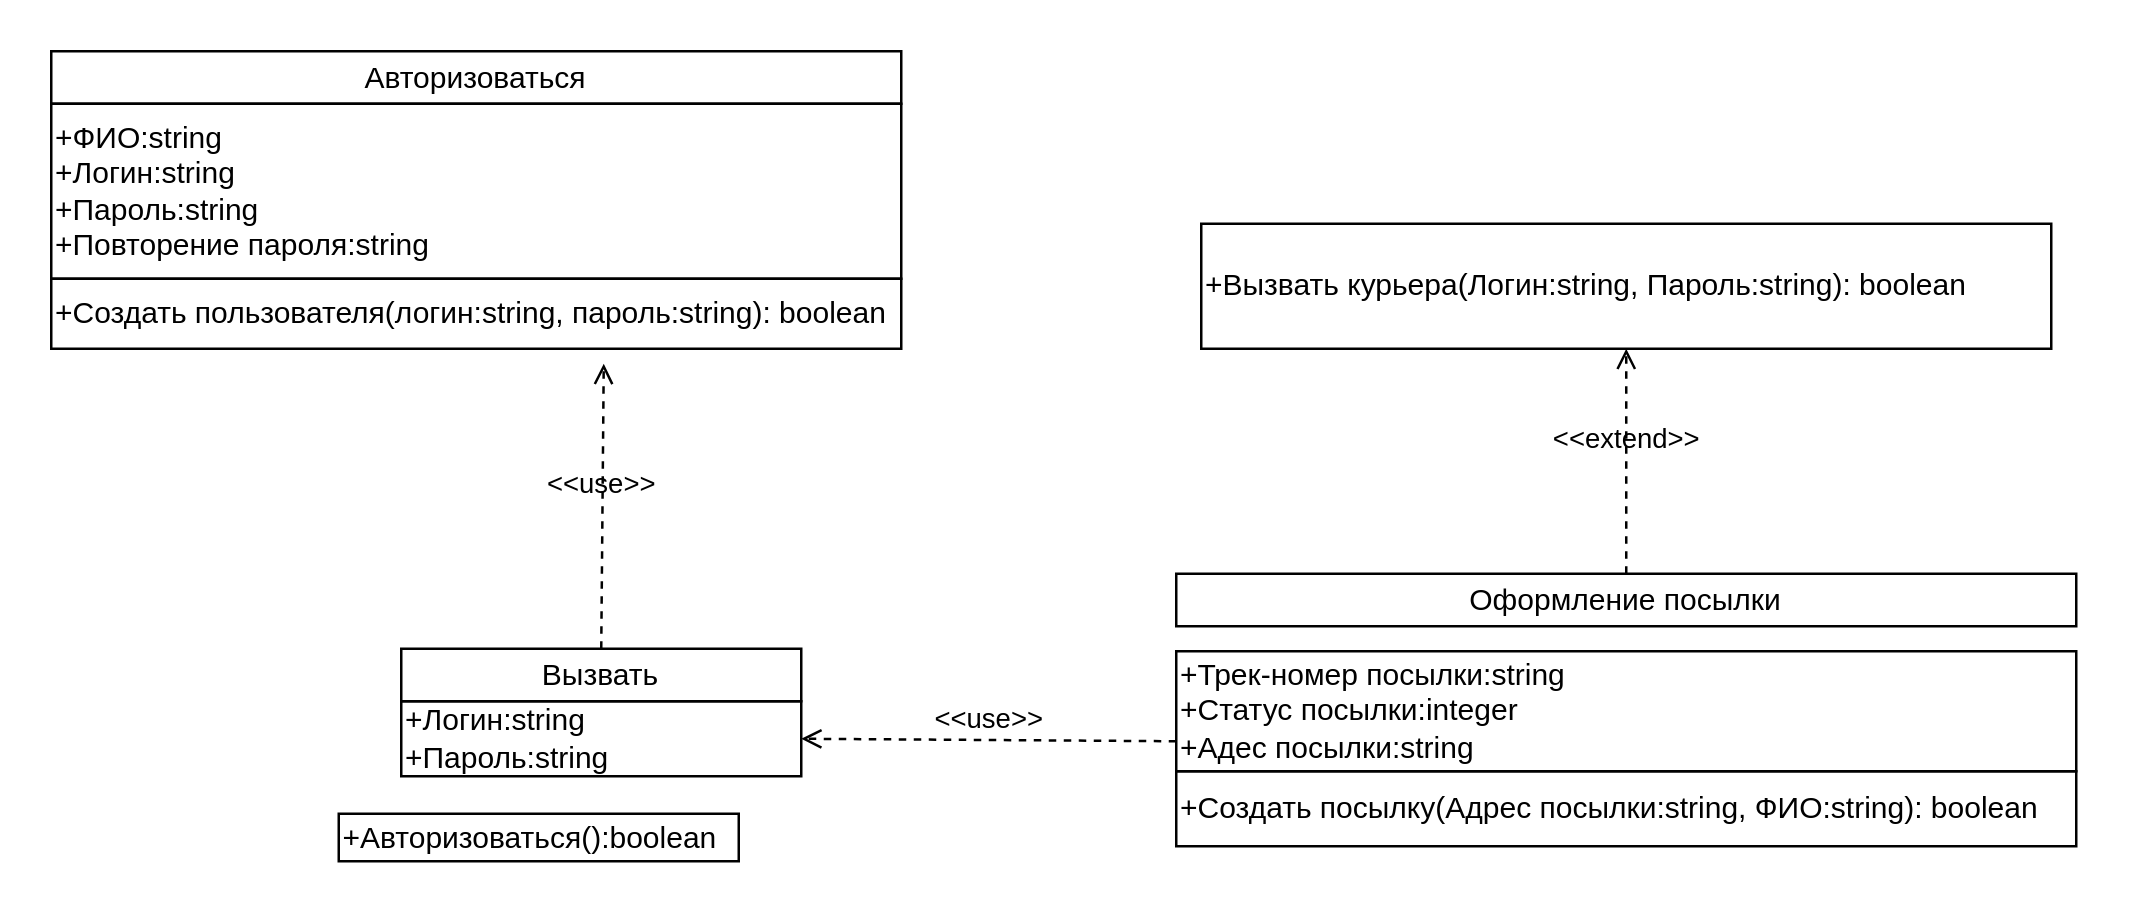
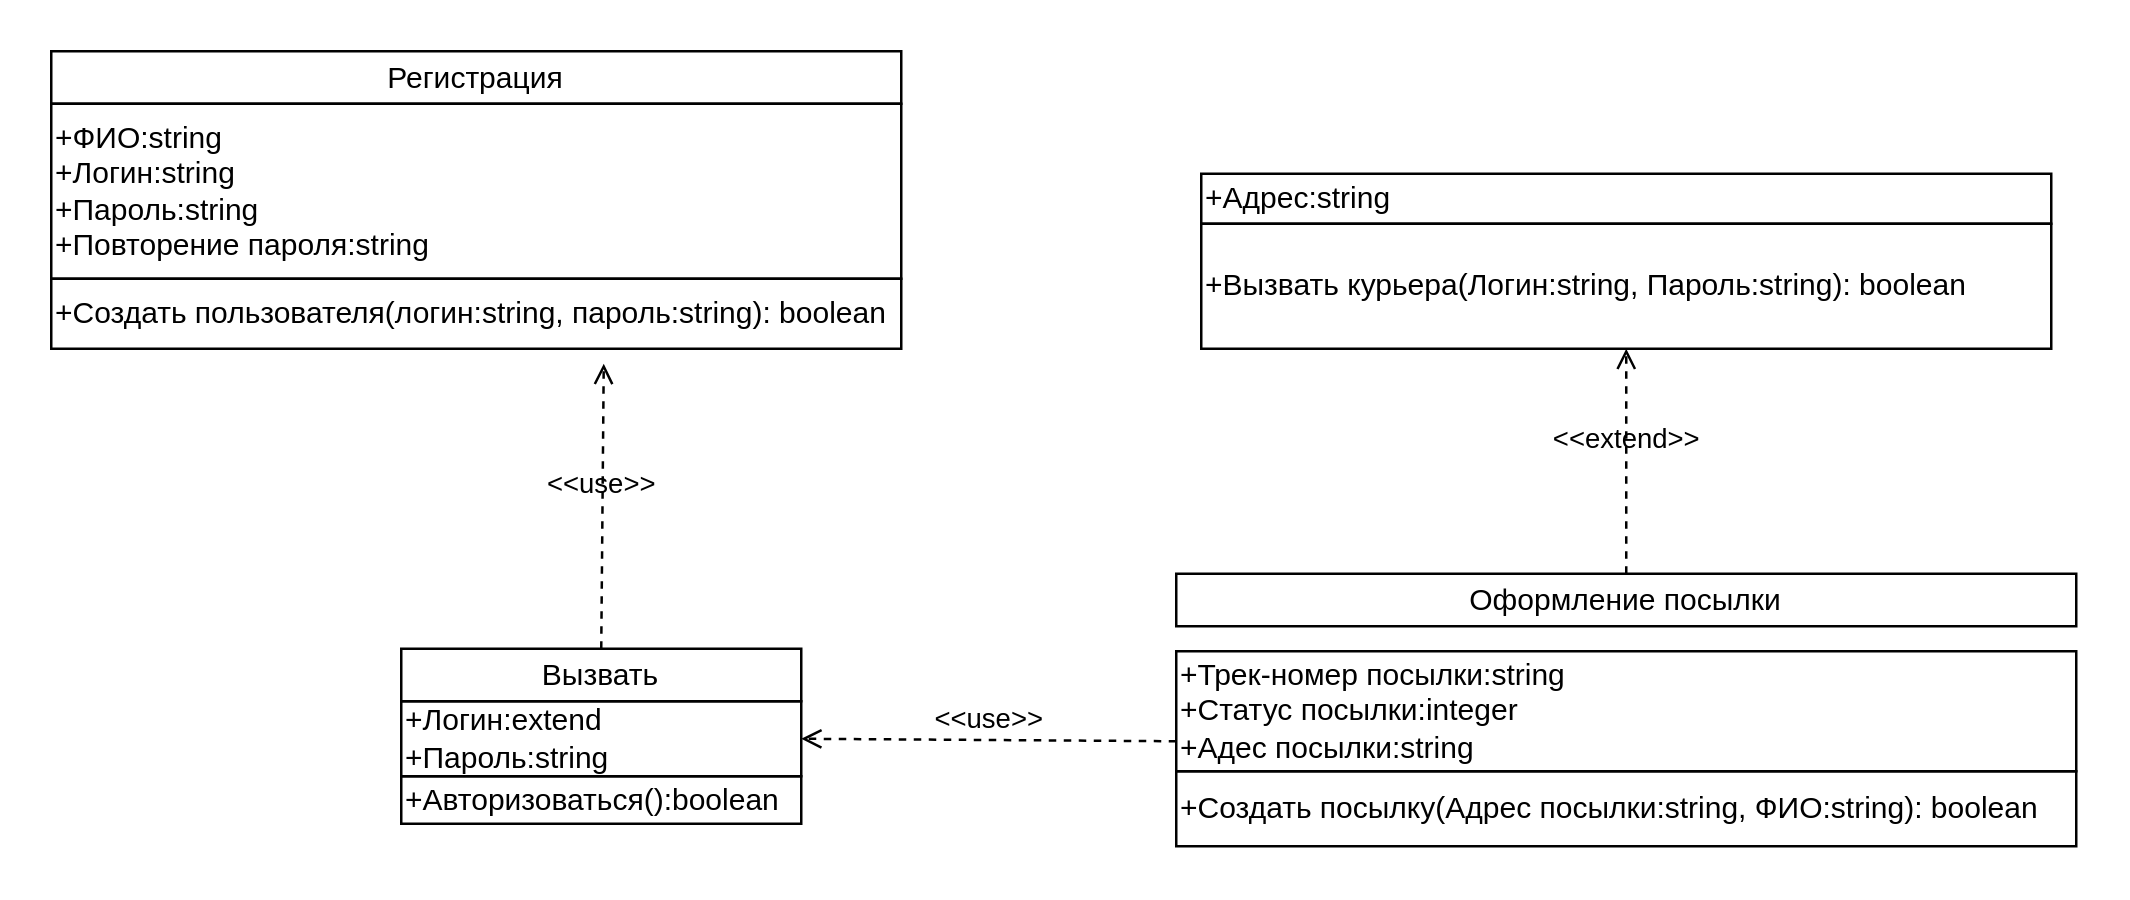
node "Авторизоваться": label "Авторизоваться" -> "Регистрация"
node "+Адрес:string": added
node "+Логин:string +Пароль:string": label "+Логин:string +Пароль:string" -> "+Логин:extend +Пароль:string"
node "+Авторизоваться():boolean": moved (539, 838) -> (601, 800)
